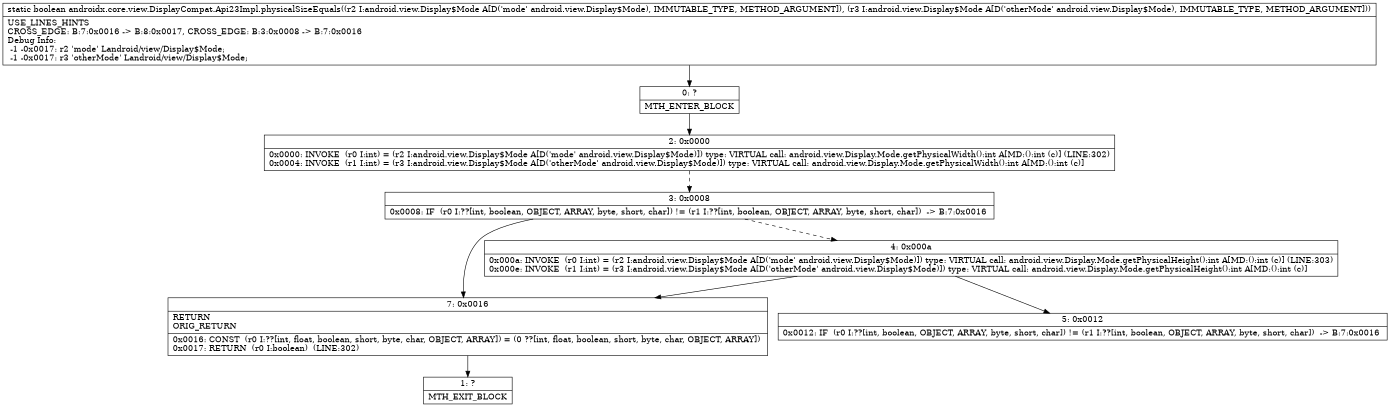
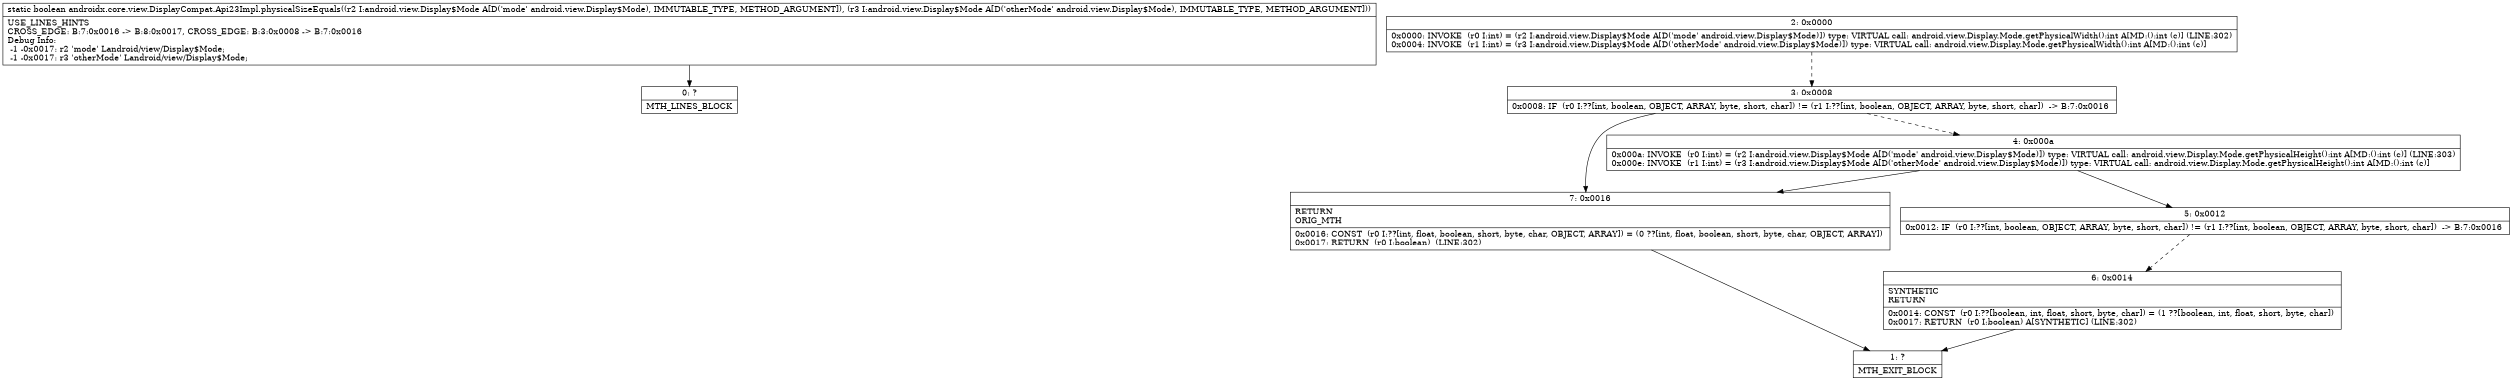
node "0: ?": text "MTH_ENTER_BLOCK" -> "MTH_LINES_BLOCK"
edge "0: ?" -> "2: 0x0000": removed
node "6: 0x0014": added
node "7: 0x0016": text "ORIG_RETURN" -> "ORIG_MTH"
